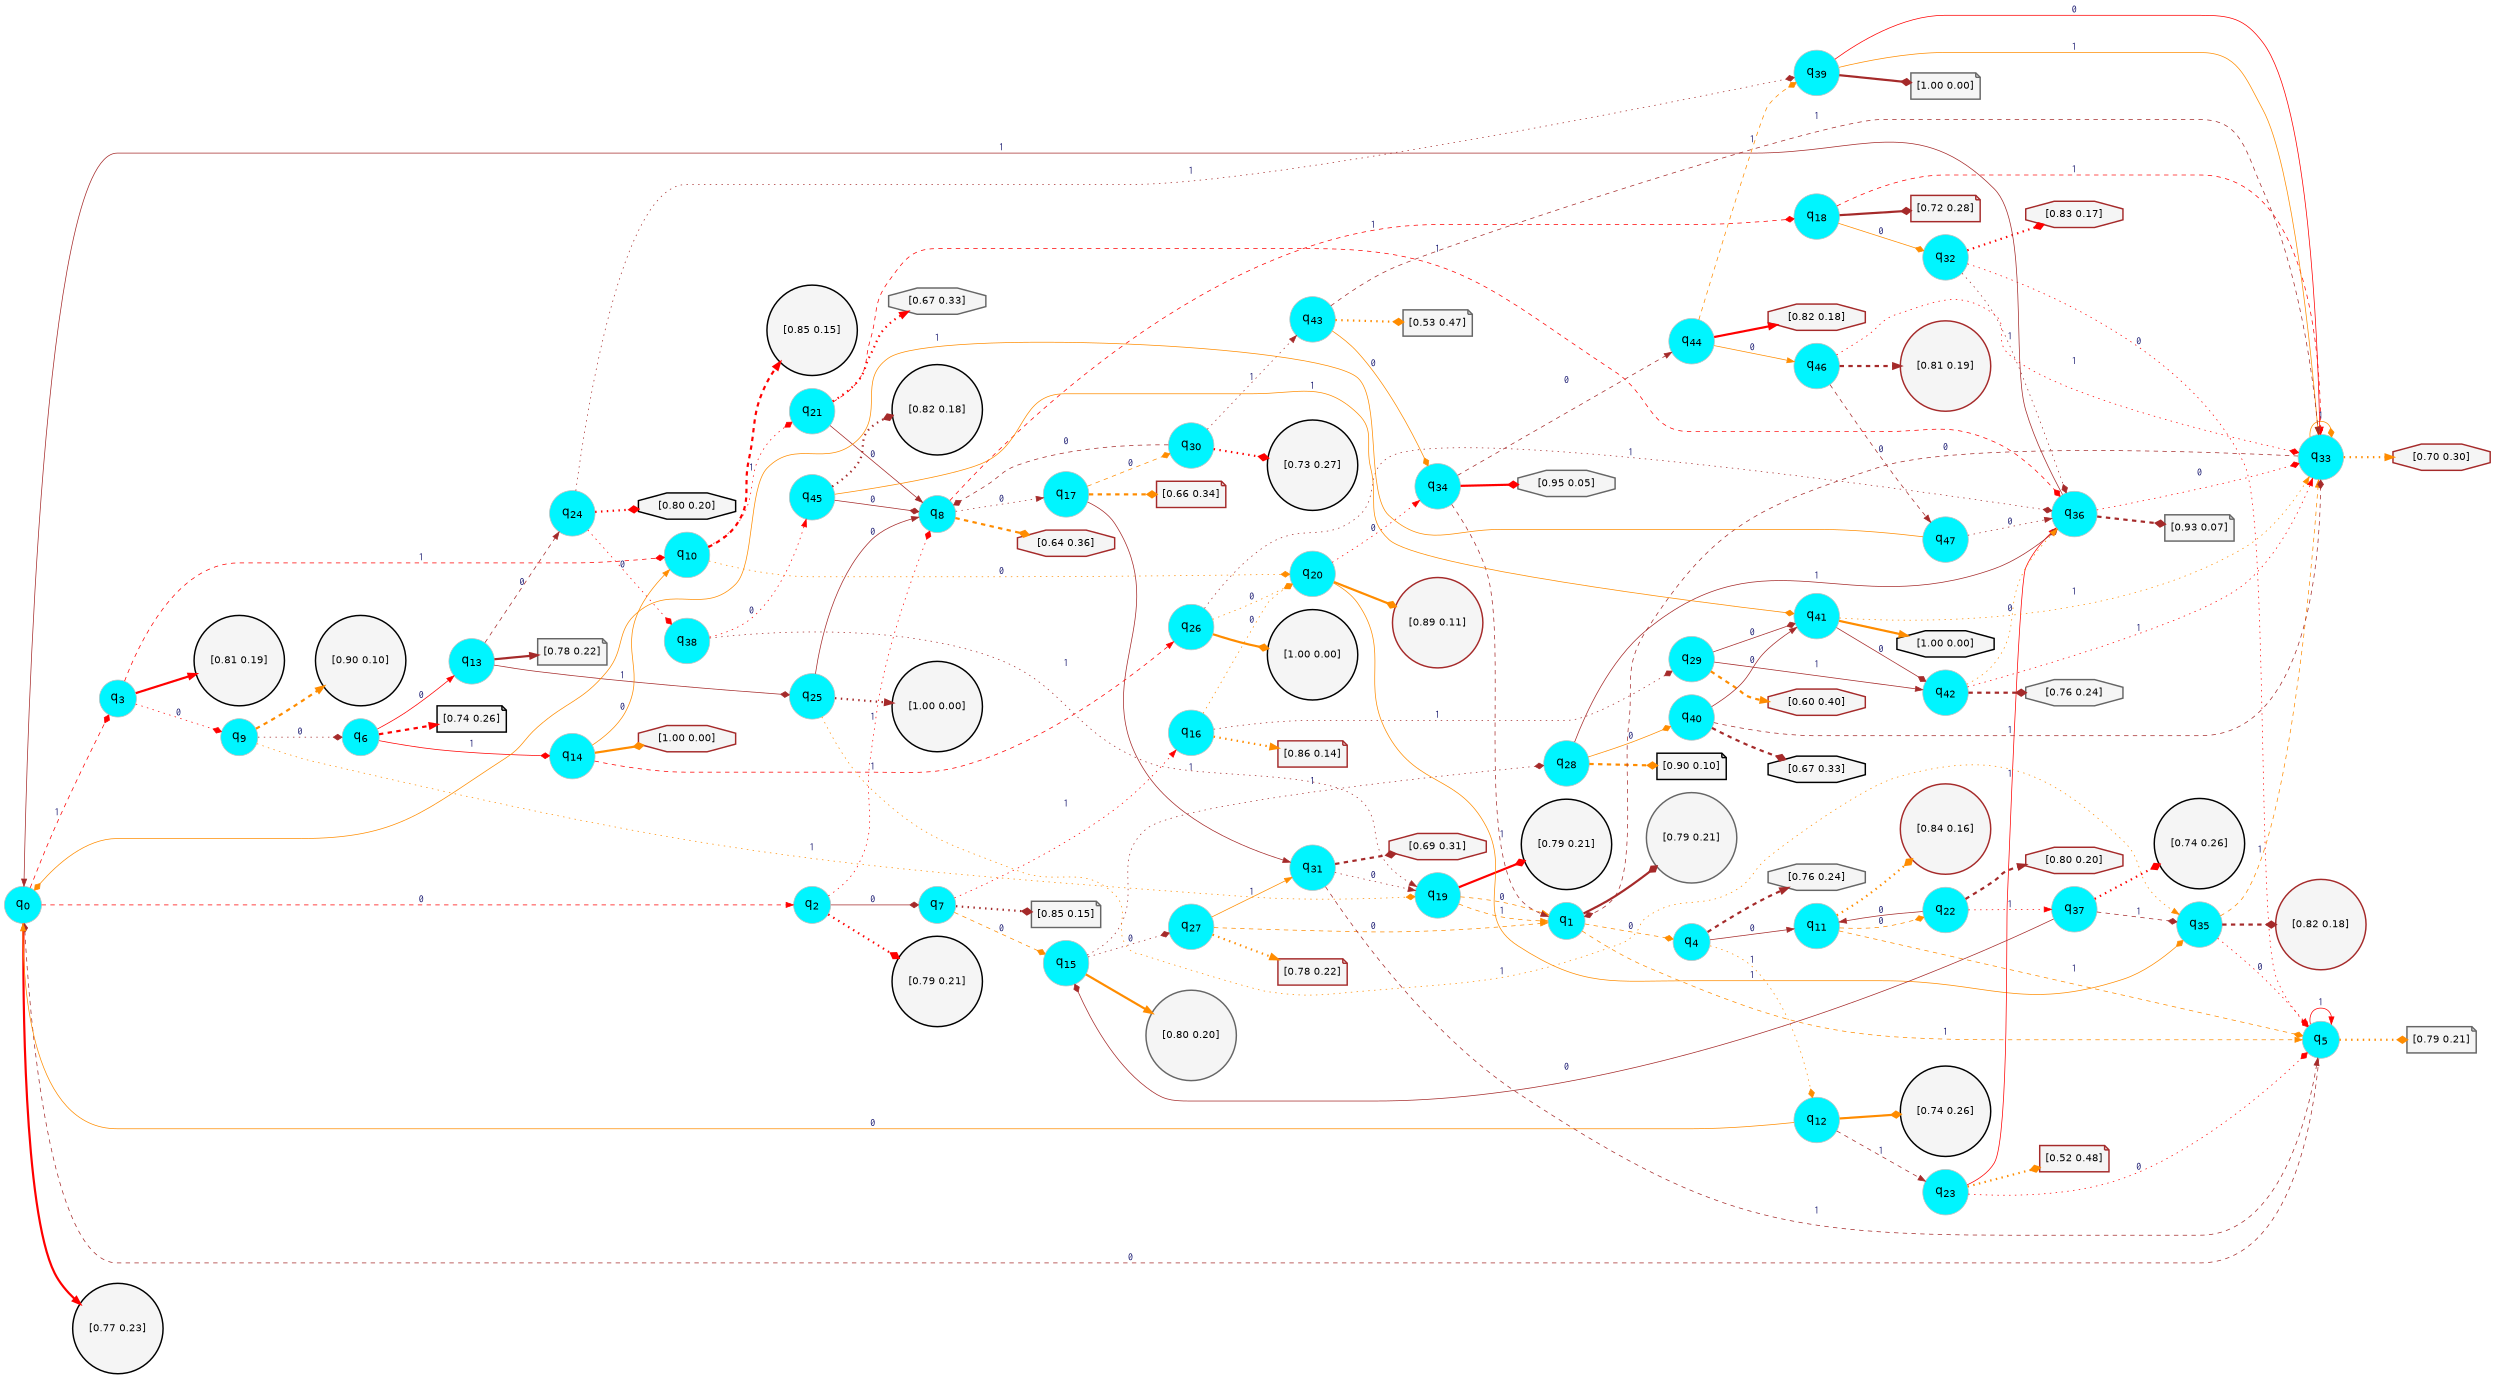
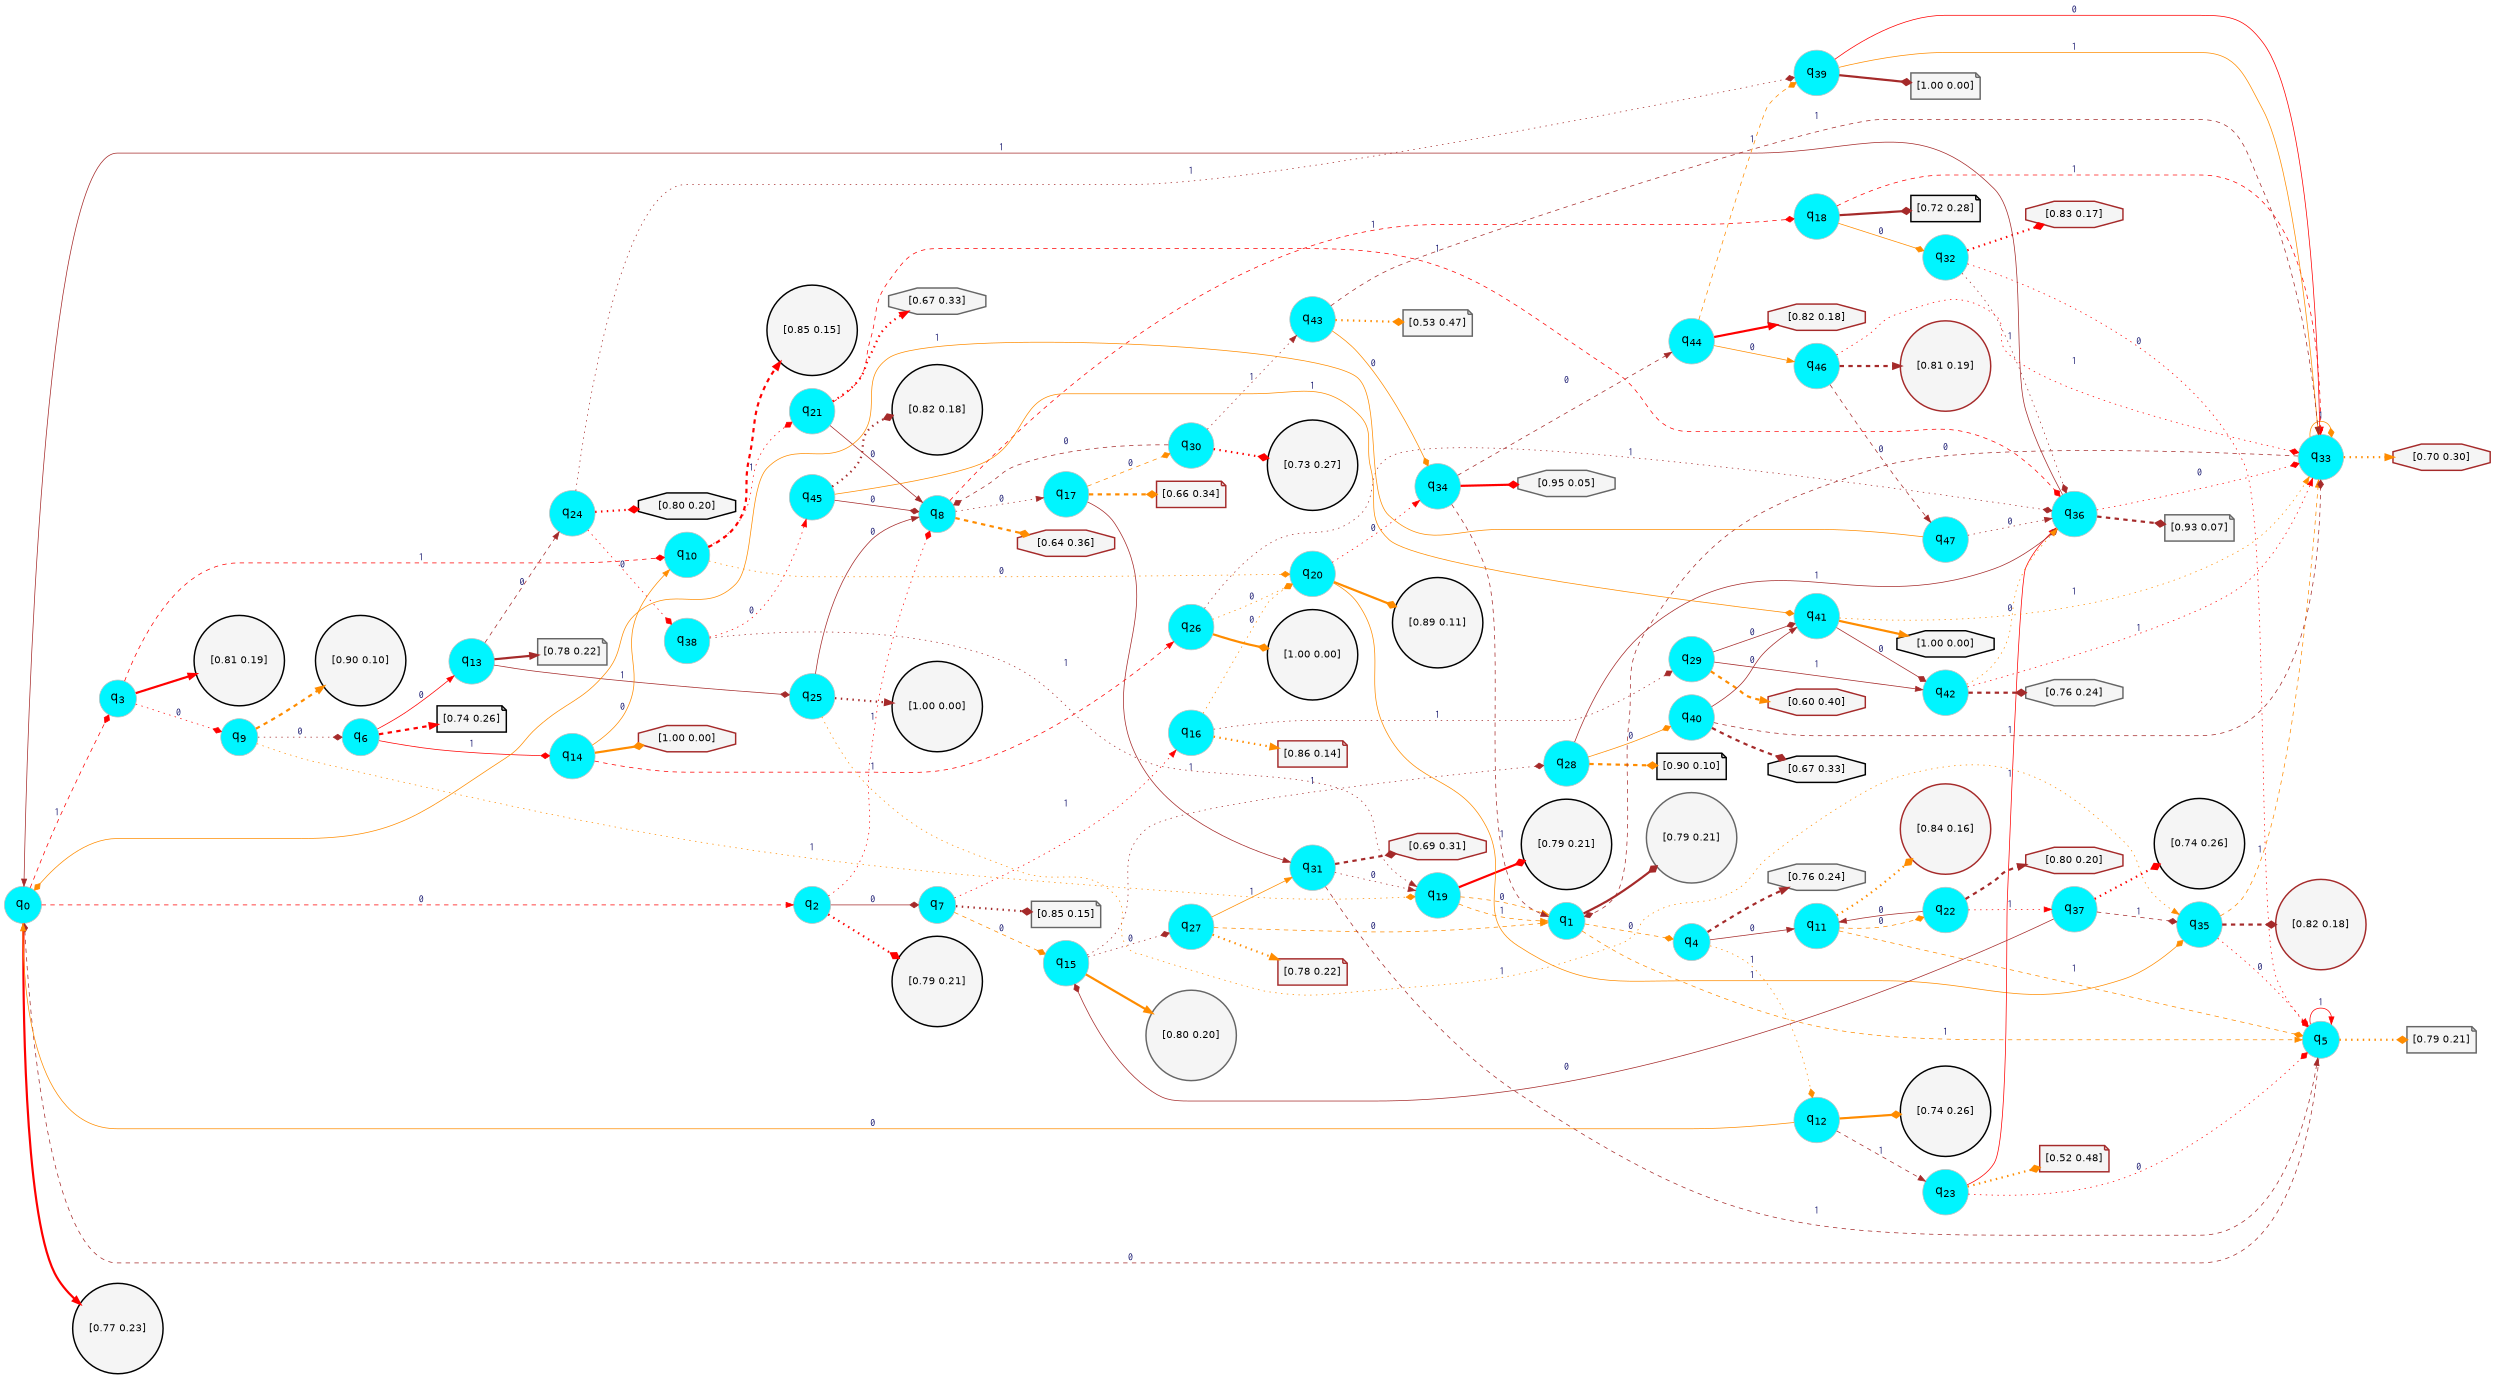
node "[0.72 0.28]": color brown -> black
node "[0.89 0.11]": color brown -> black
